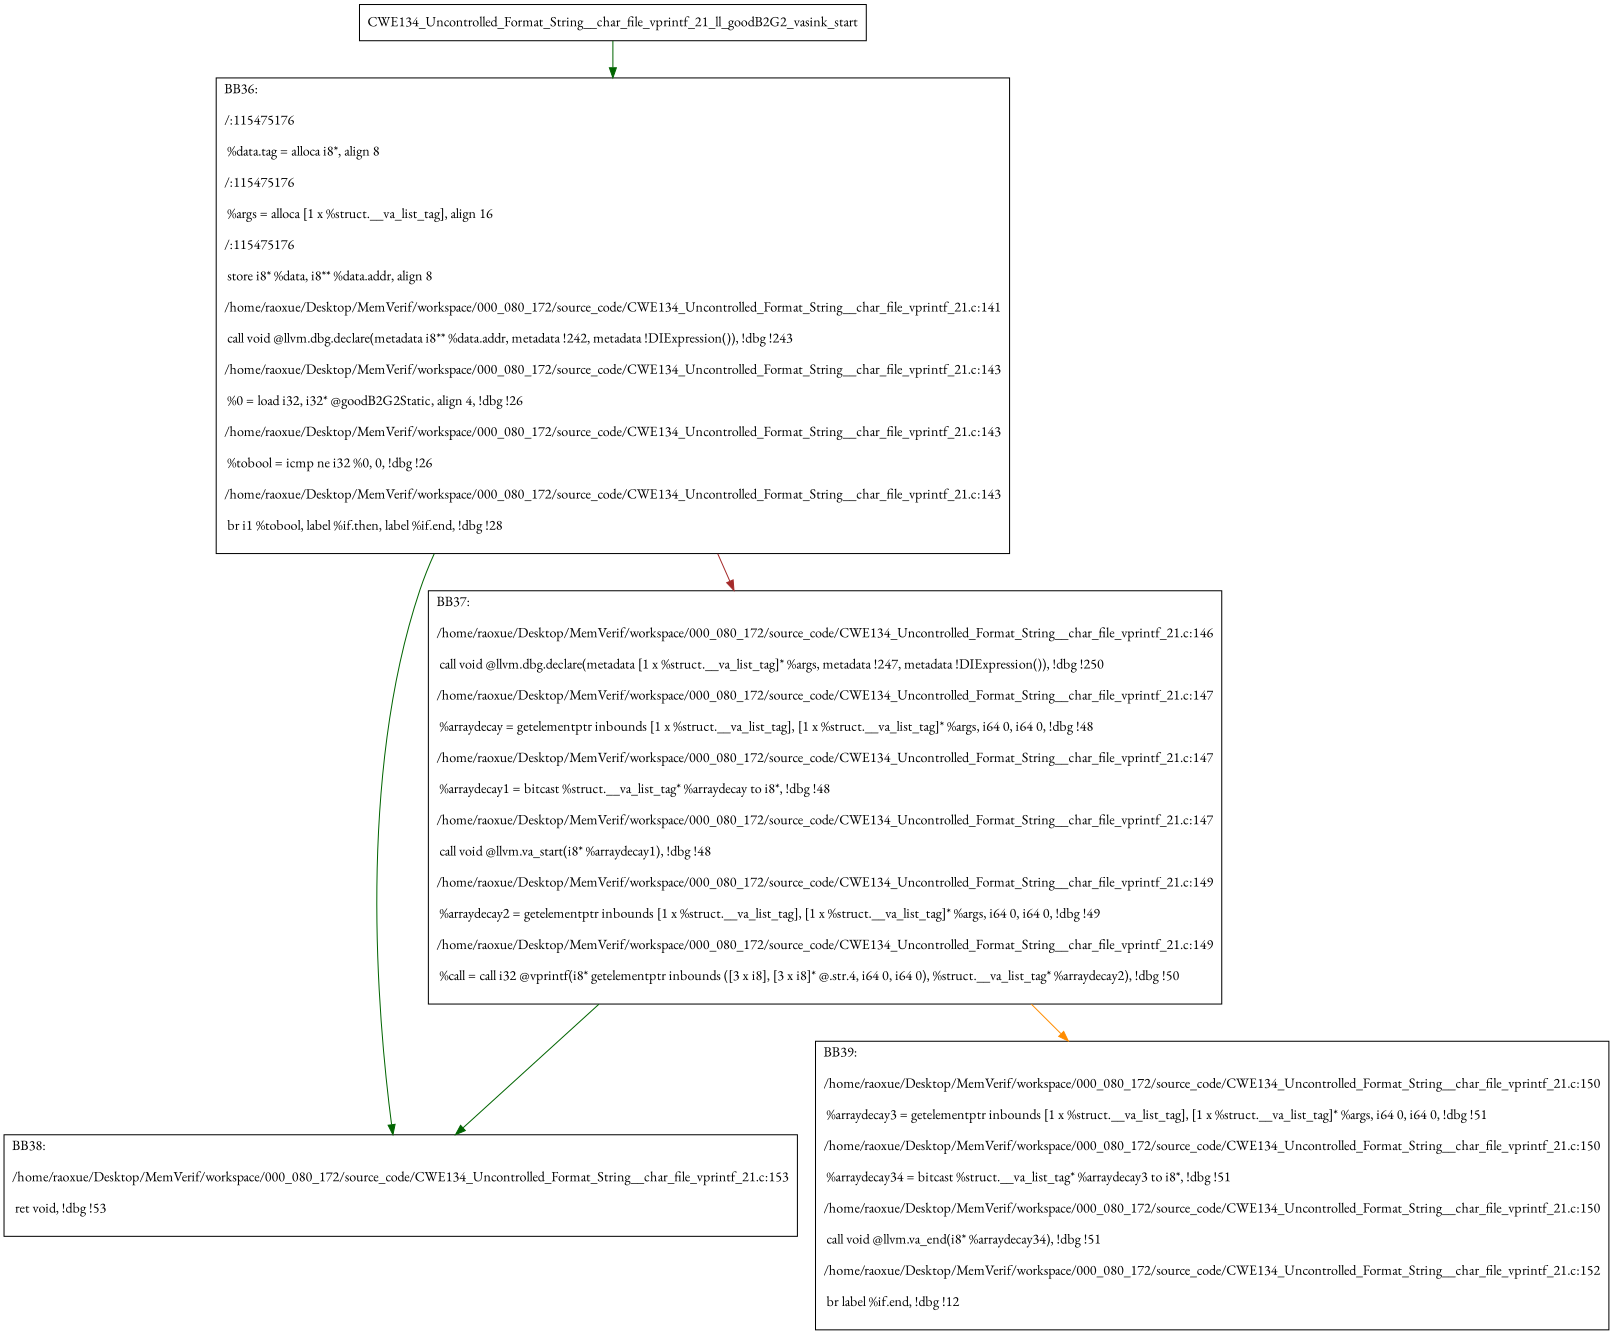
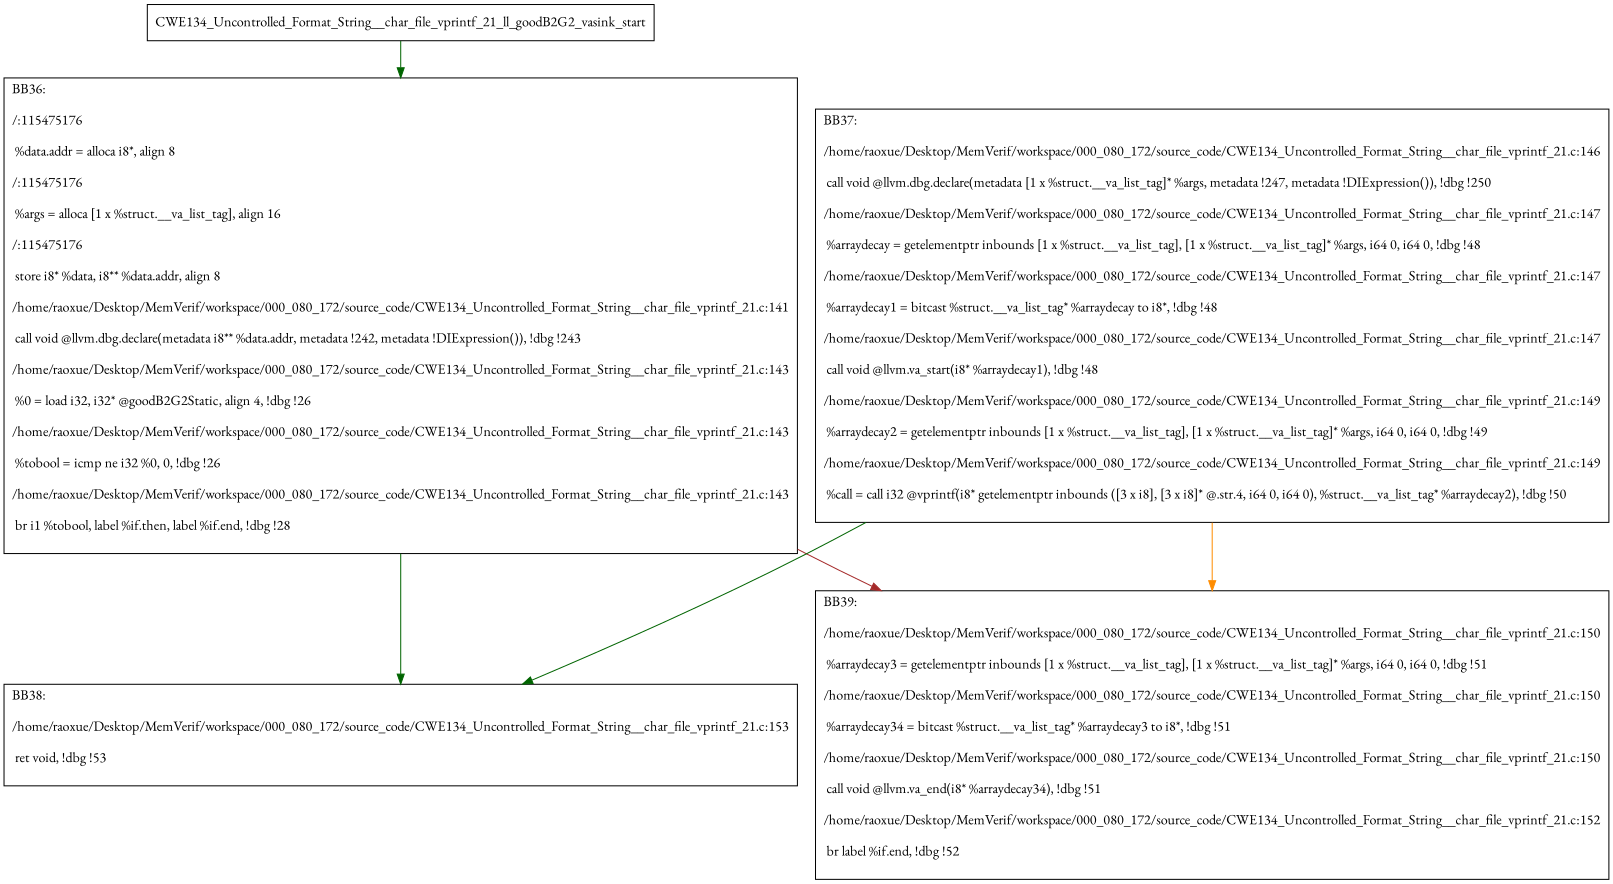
node "BB36:": text "%data.tag = alloca i8*, align 8" -> "%data.addr = alloca i8*, align 8"
edge "BB36:" -> "BB37:": now "BB36:" -> "BB39:"
node "BB39:": text "br label %if.end, !dbg !12" -> "br label %if.end, !dbg !52"
